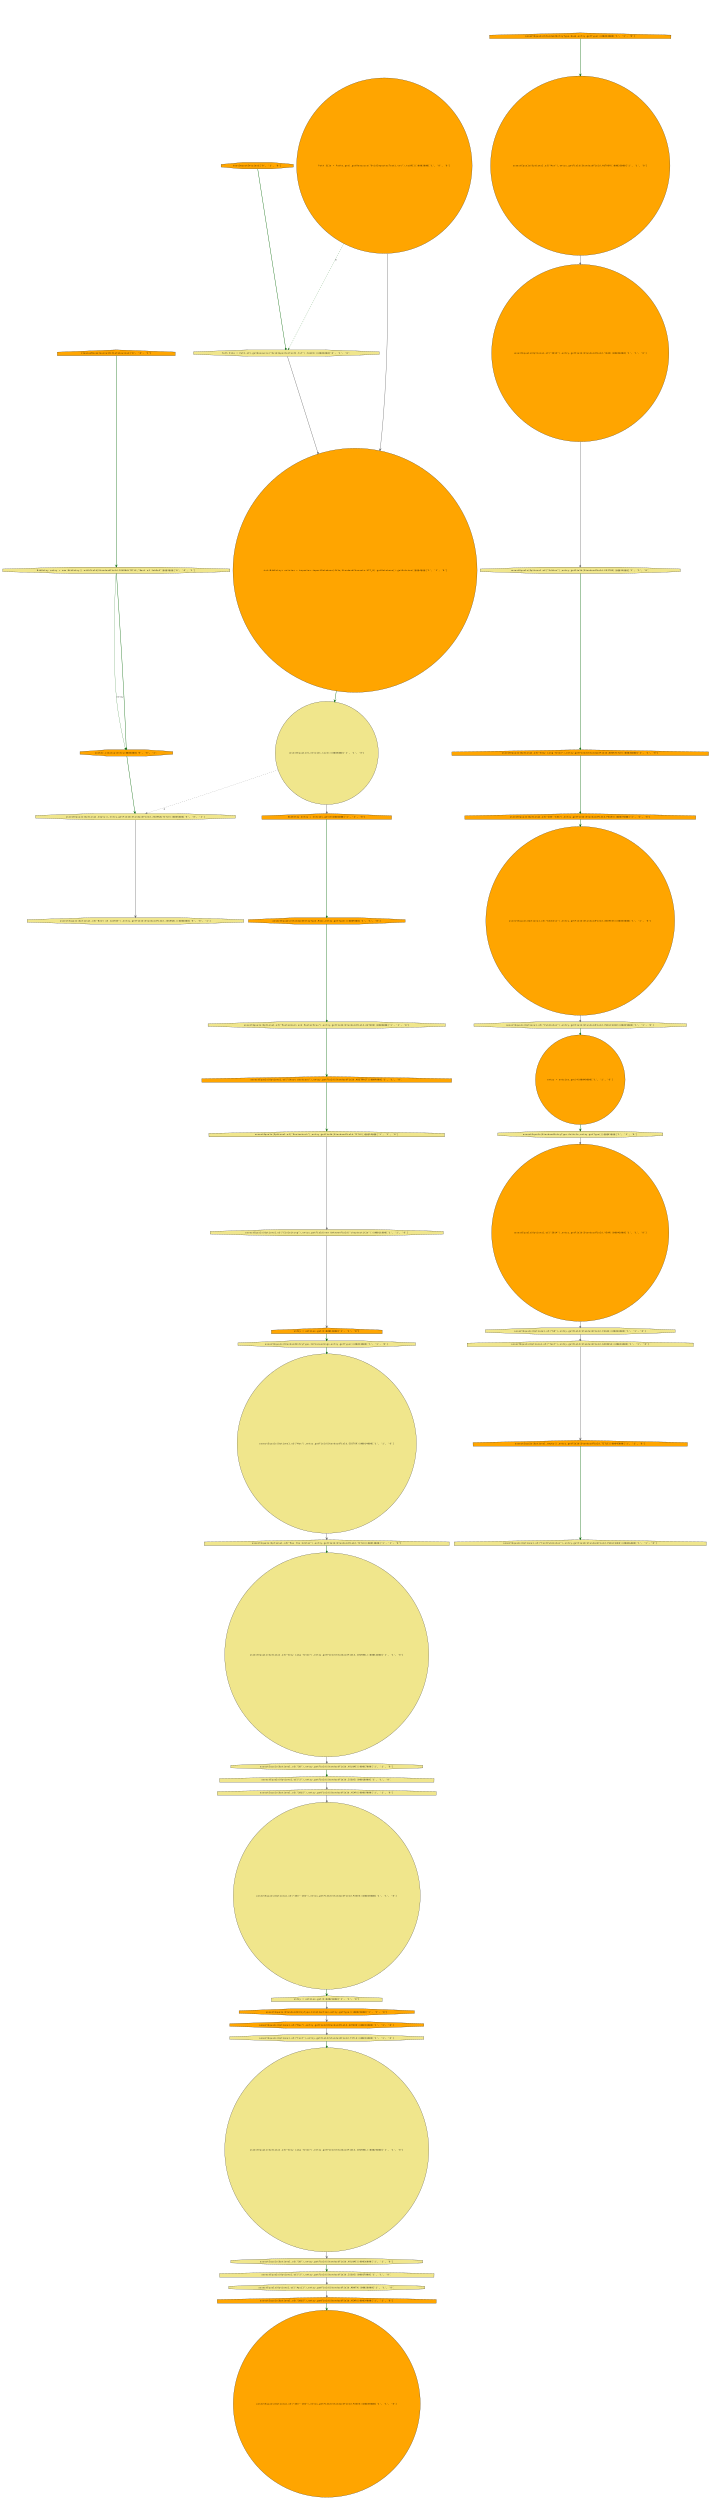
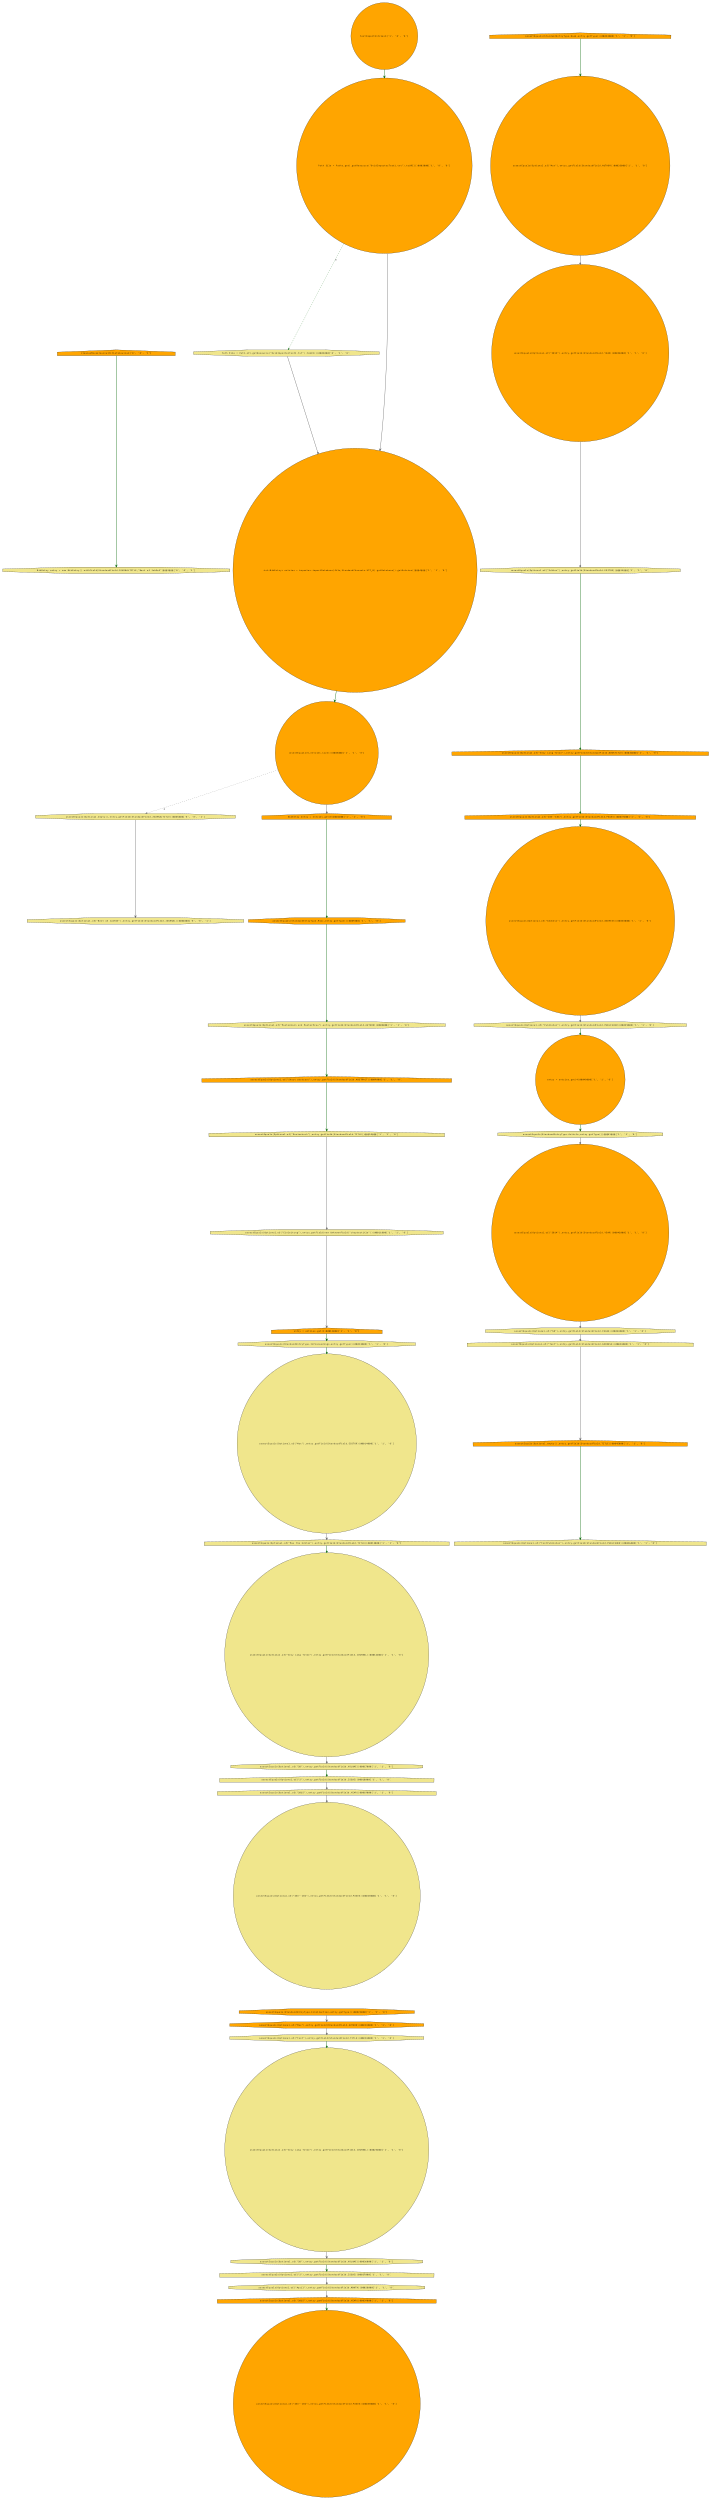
node "testImportEntries1['1', '0', '0']": added
node "testImportEntries1['0', '1', '0']": removed
node "worker.cleanup(entry)@@@4@@@['0', '0', '1']": removed
node "assertEquals(5,entries.size())@@@5@@@['1', '1', '0']": fillcolor khaki -> orange
node "entry = entries.get(2)@@@21@@@['1', '1', '0']": removed
